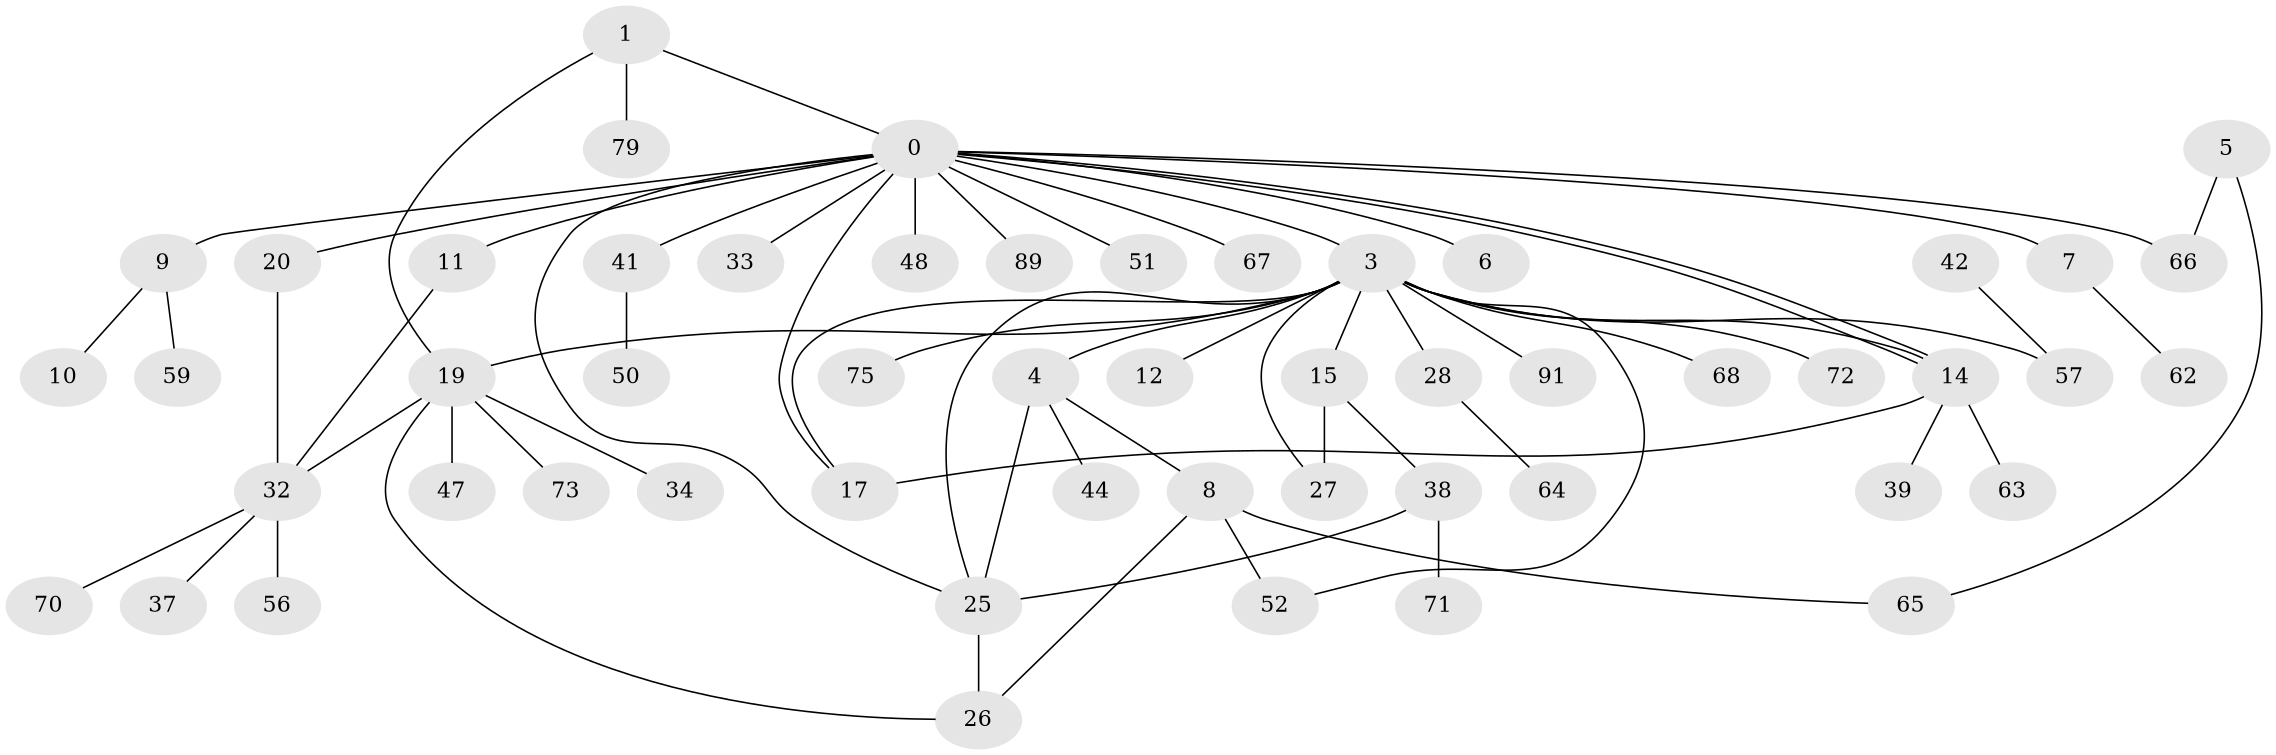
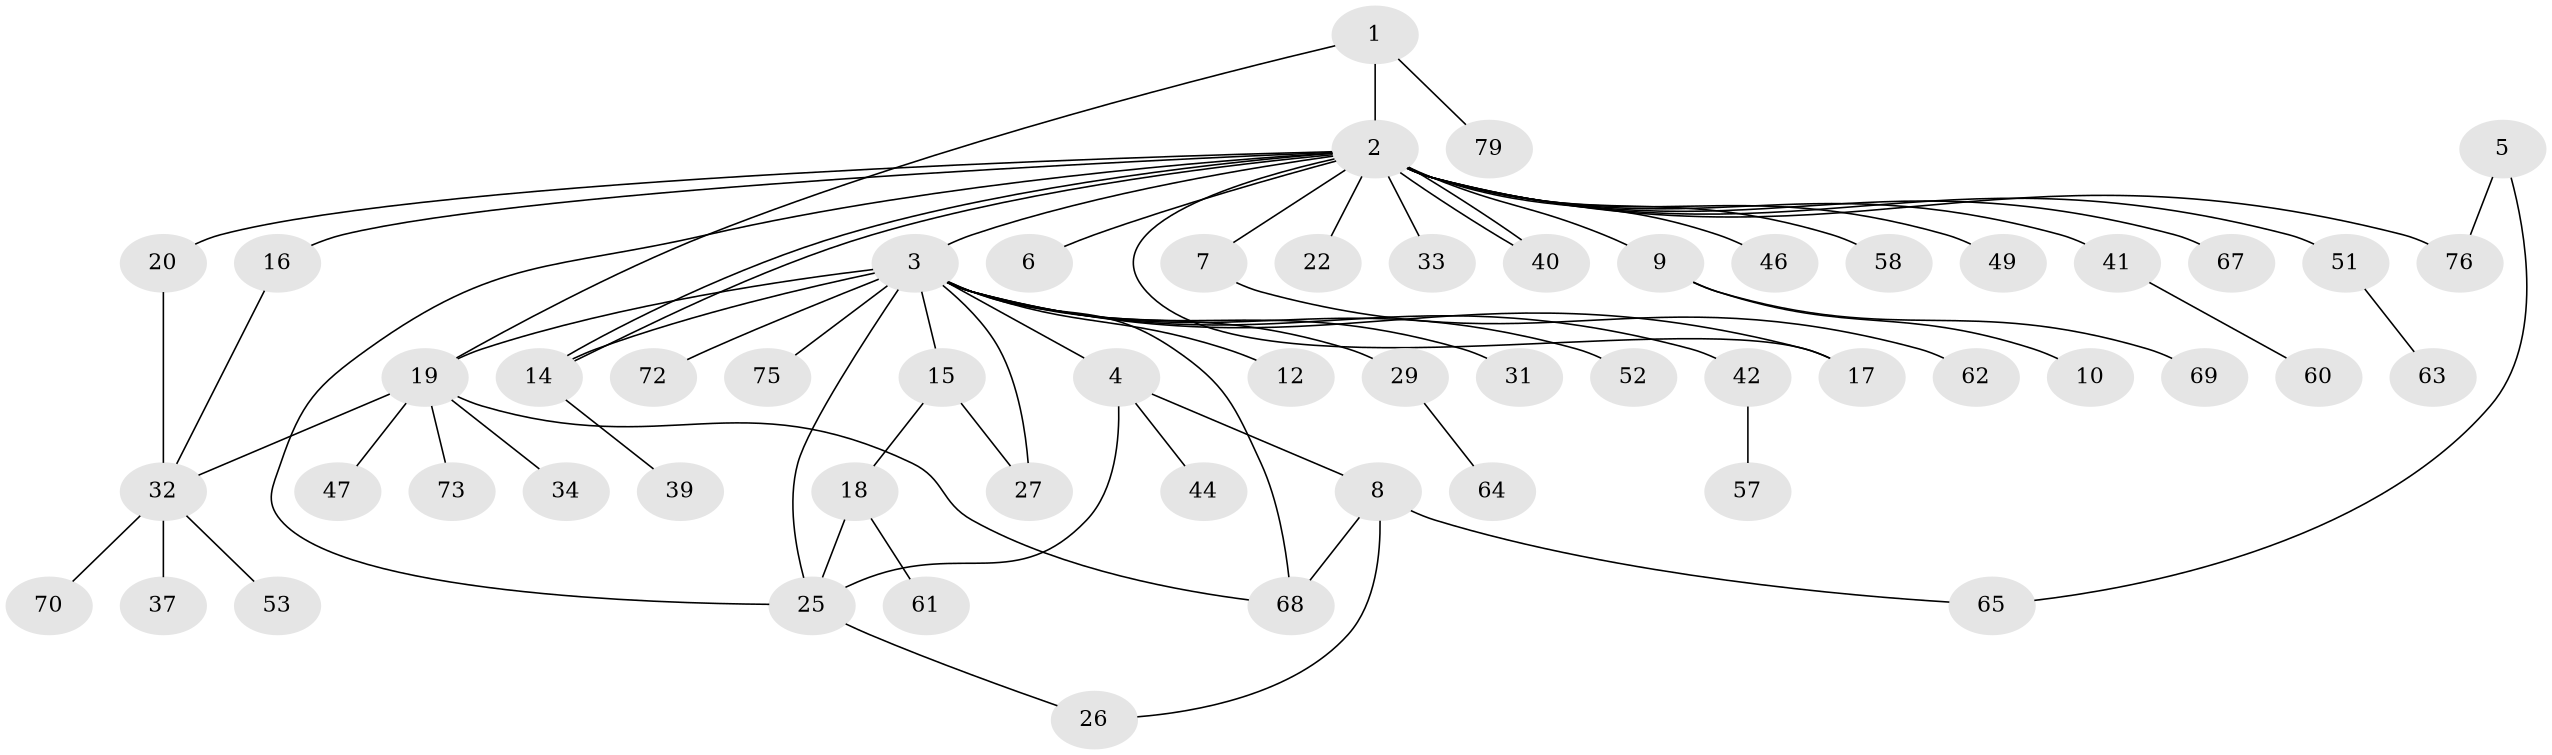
node "0": label "0" -> "2"
node "11": label "11" -> "16"
node "48": label "48" -> "58"
node "89": label "89" -> "49"
node "22": added
node "40": added
node "46": added
node "66": label "66" -> "76"
edge "3" -- "57": now "3" -- "42"
node "59": label "59" -> "69"
node "50": label "50" -> "60"
node "28": label "28" -> "29"
node "91": label "91" -> "31"
edge "14" -- "63": now "51" -- "63"
edge "14" -- "17": removed
node "38": label "38" -> "18"
edge "8" -- "52": now "8" -- "68"
node "56": label "56" -> "53"
node "71": label "71" -> "61"
edge "19" -- "26": now "19" -- "68"
